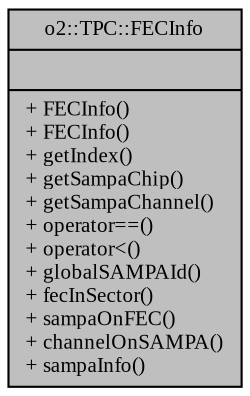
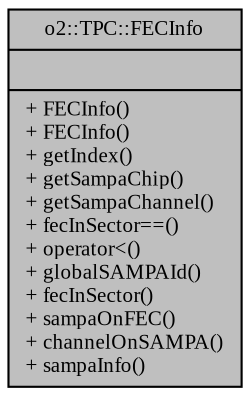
node "o2::TPC::FECInfo": text "+ operator==()" -> "+ fecInSector==()"
